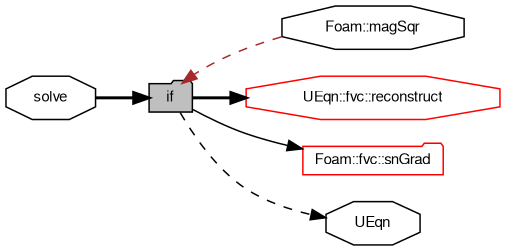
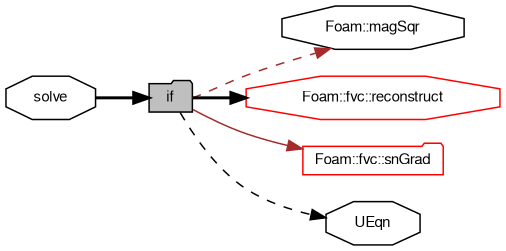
edge "Foam::magSqr" -> "if": reversed
node "UEqn::fvc::reconstruct": label "UEqn::fvc::reconstruct" -> "Foam::fvc::reconstruct"
edge "if" -> "Foam::fvc::snGrad": color black -> brown
